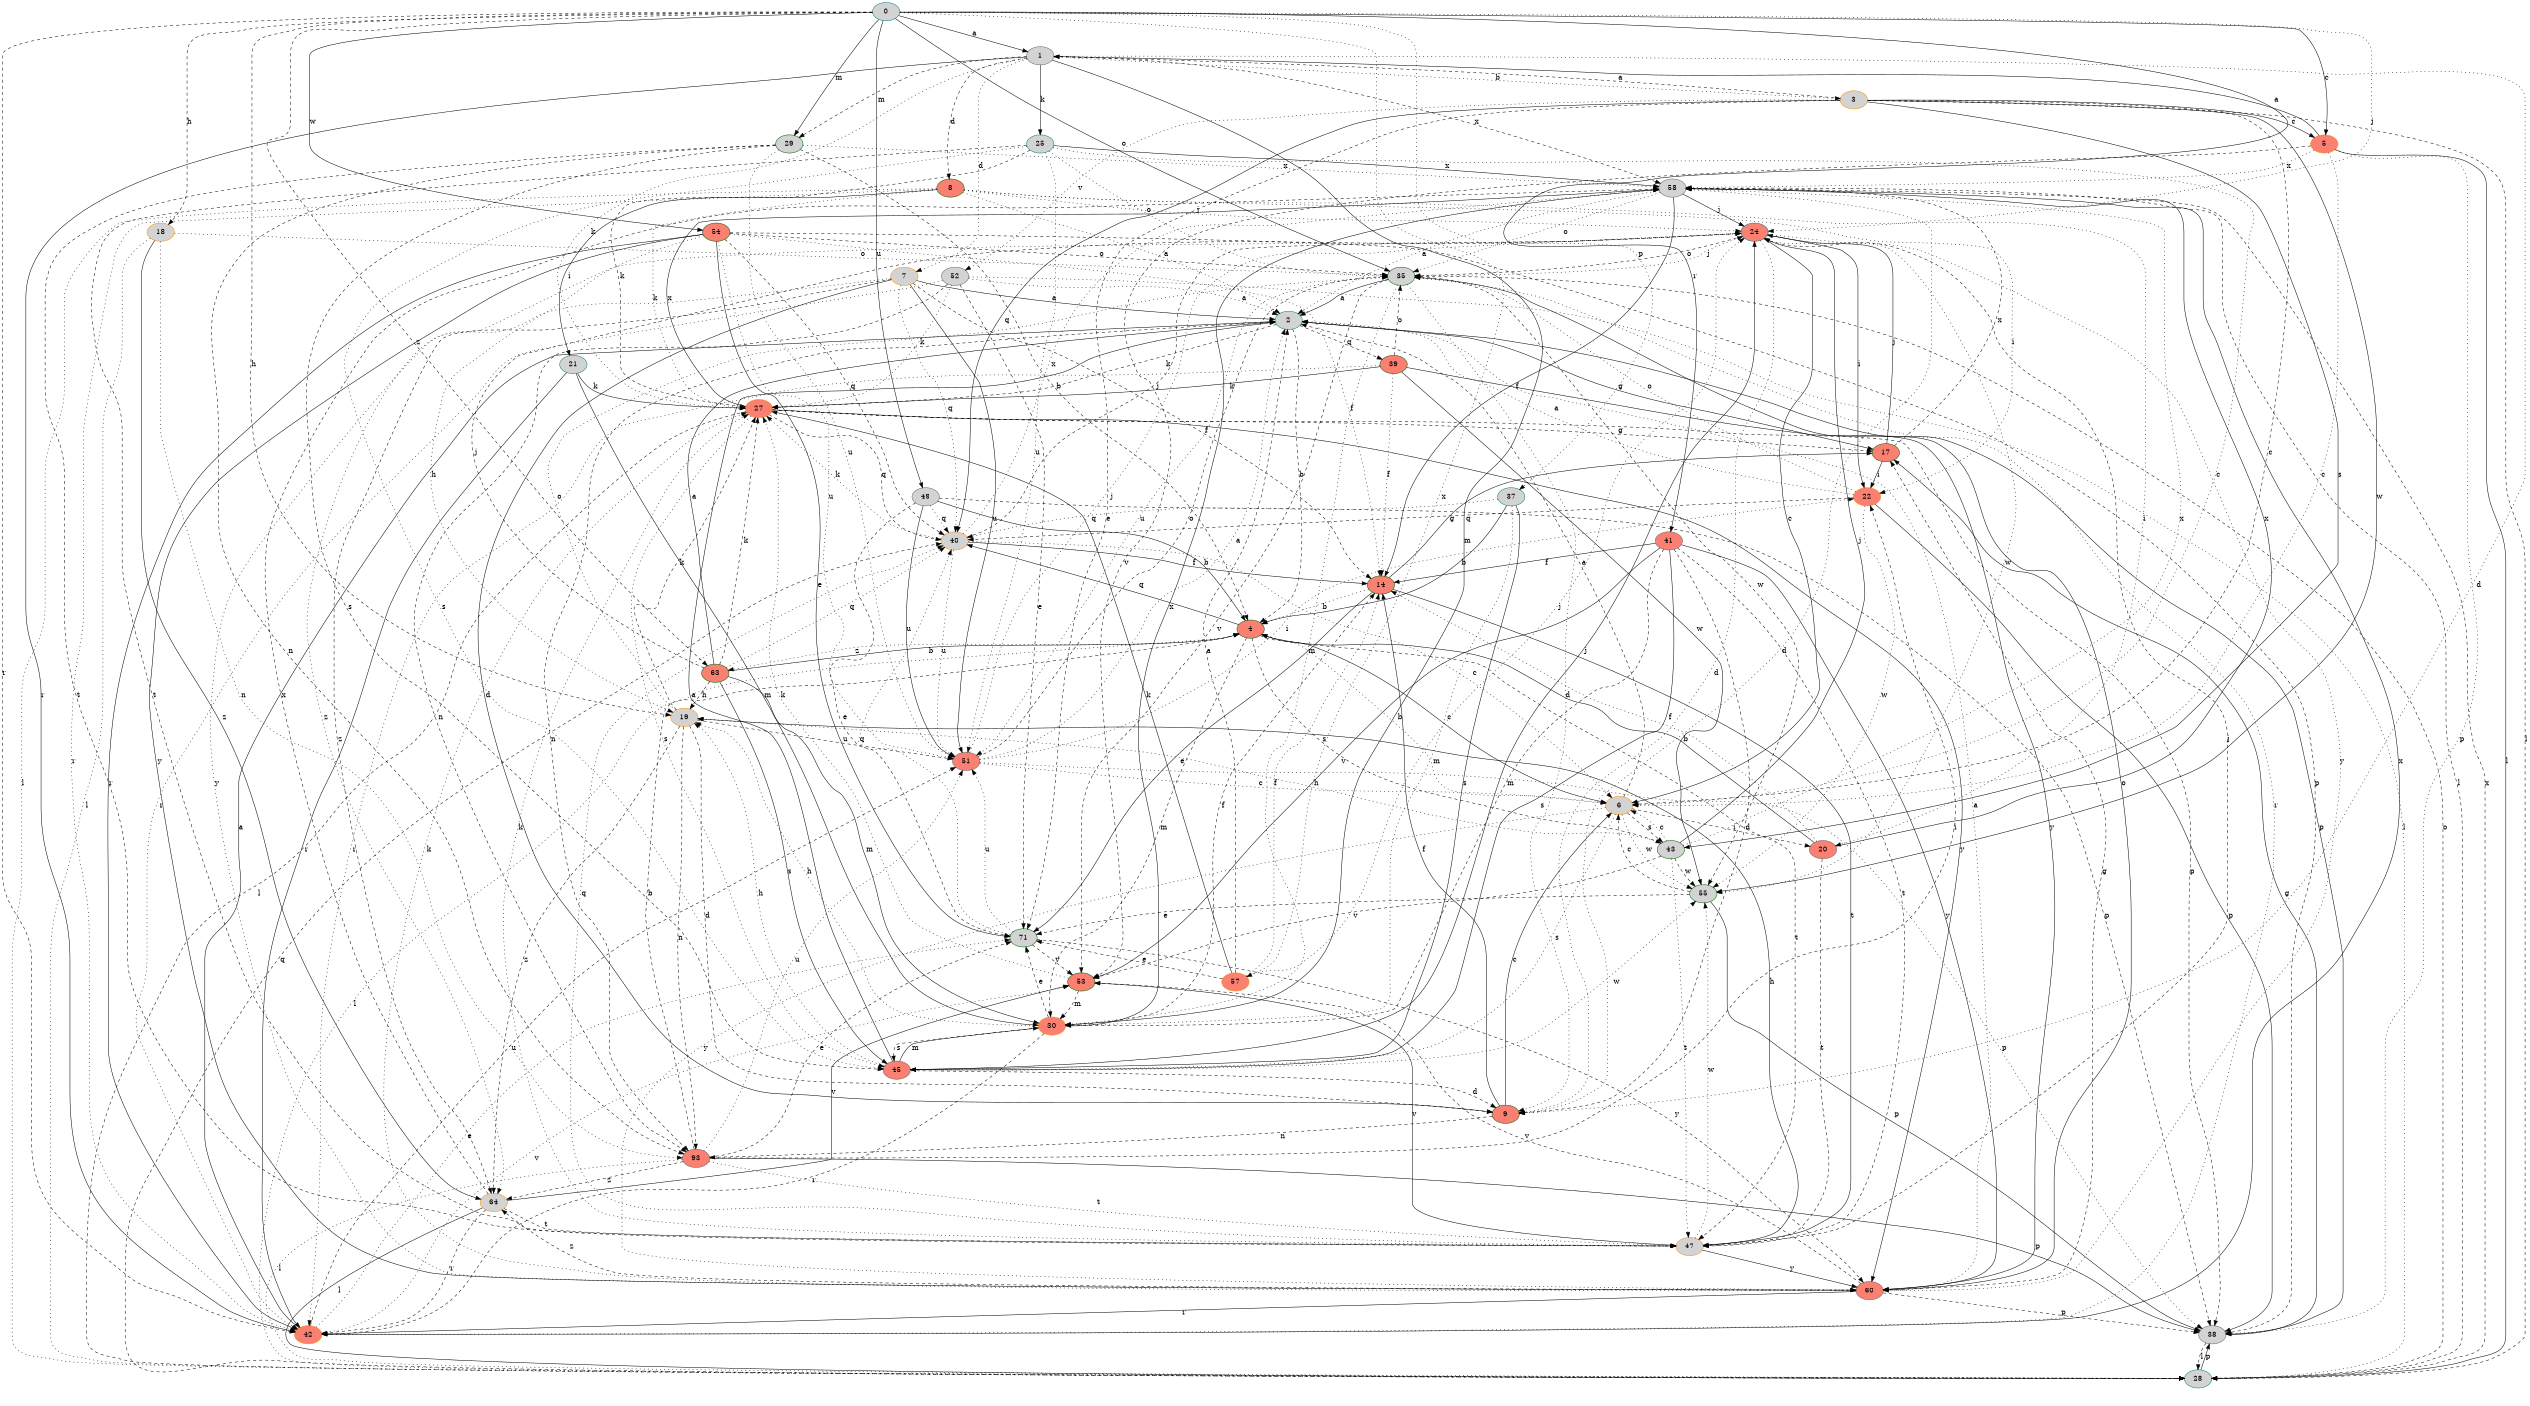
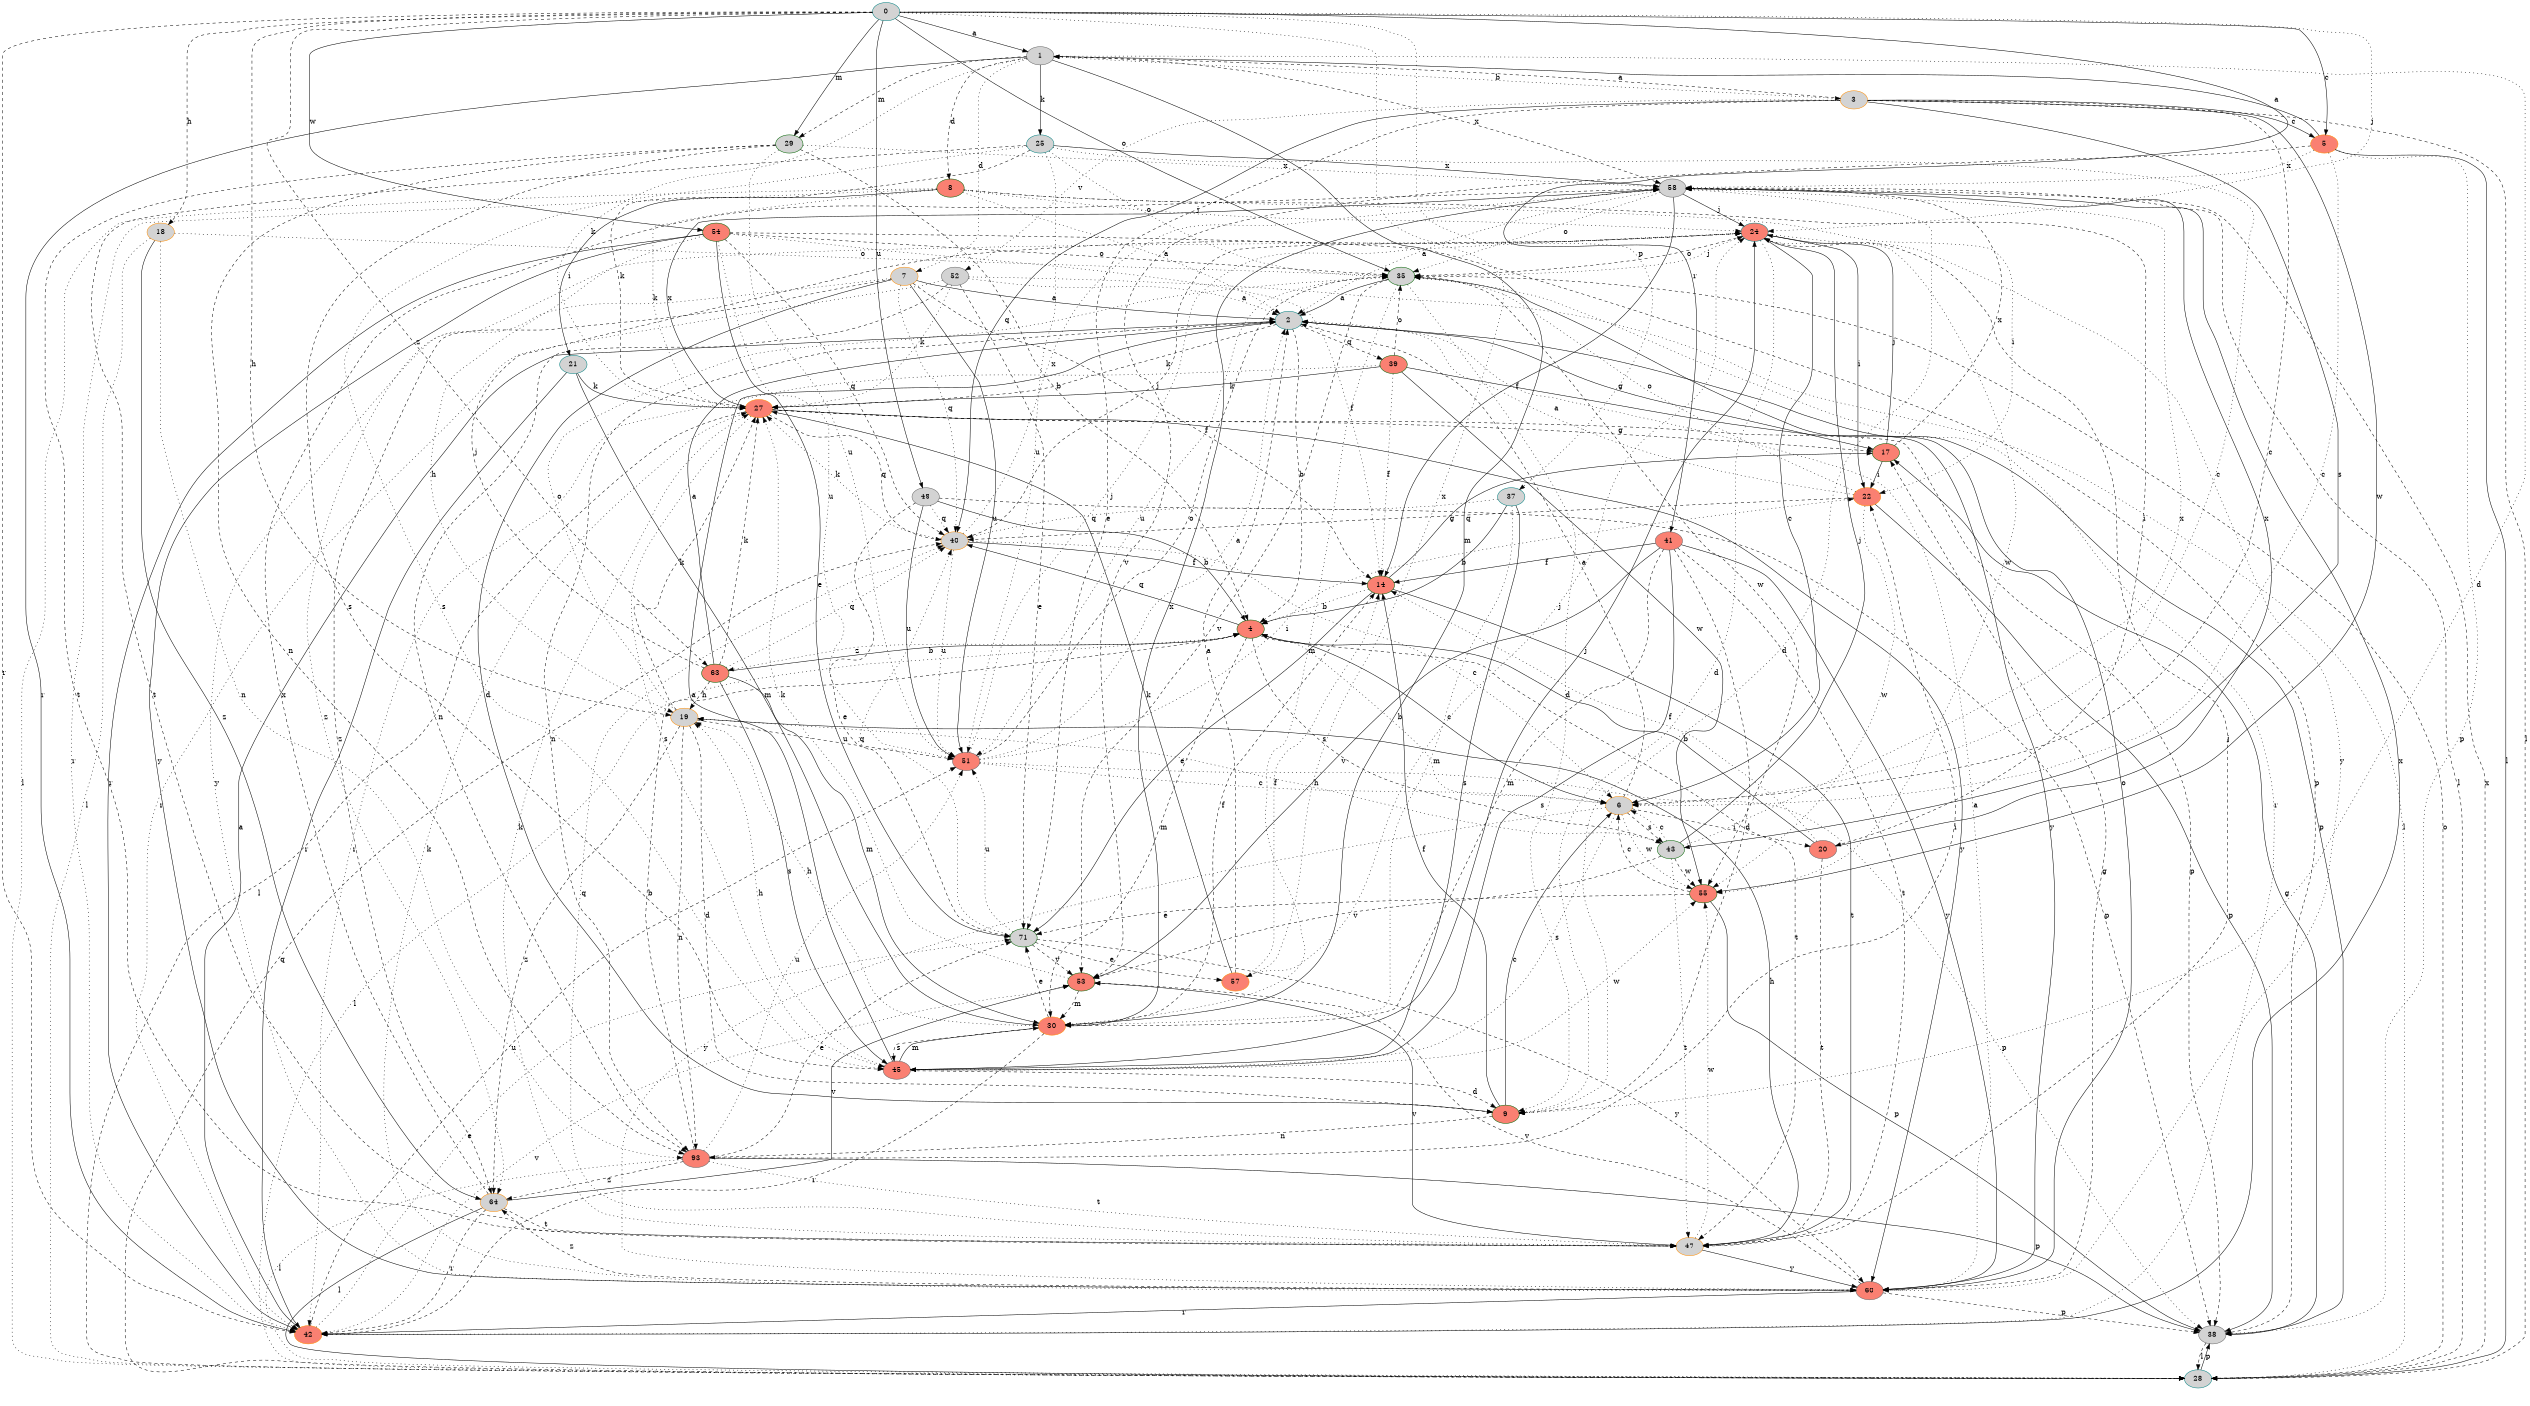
edge "8" -> "20": style dotted -> dashed
node "55": fillcolor lightgrey -> salmon
edge "57" -> "71": reversed
